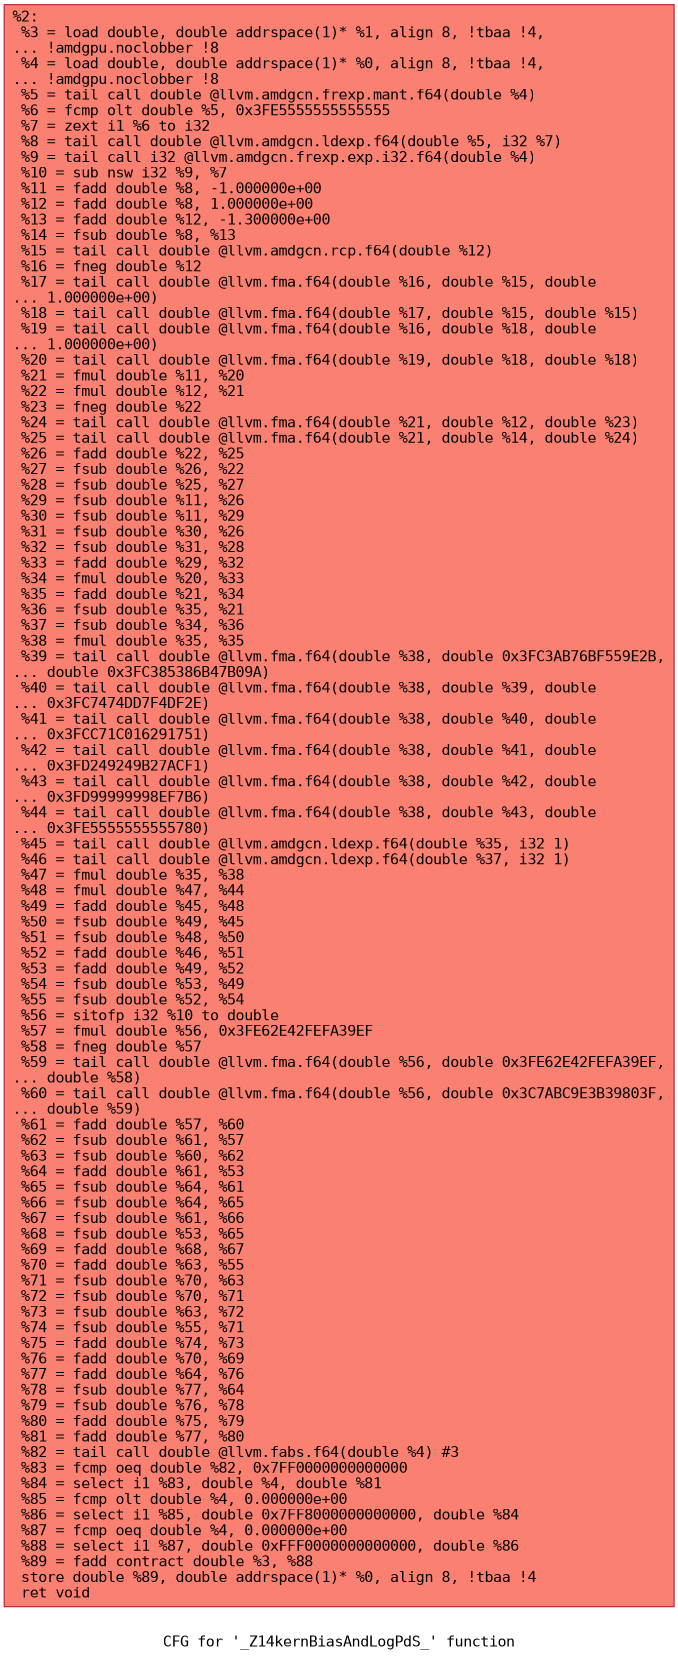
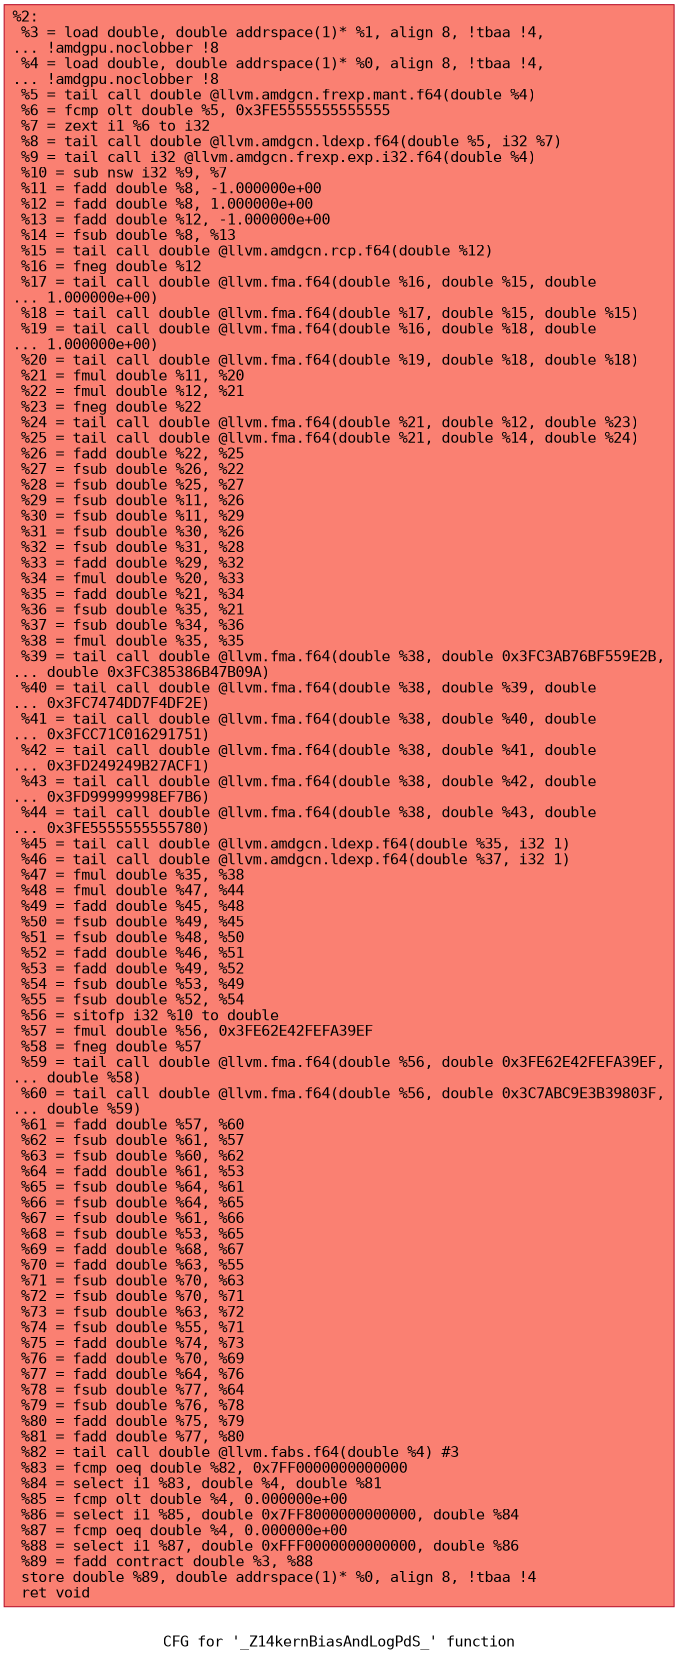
node "%2:": text "%13 = fadd double %12, -1.300000e+00" -> "%13 = fadd double %12, -1.000000e+00"
